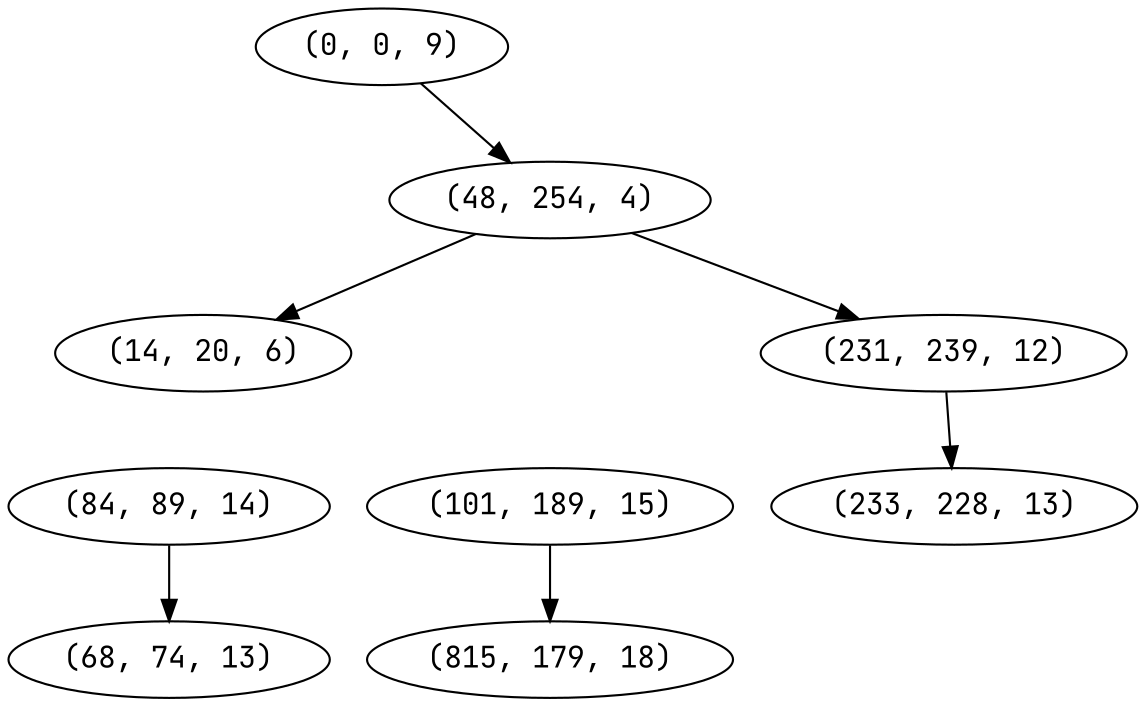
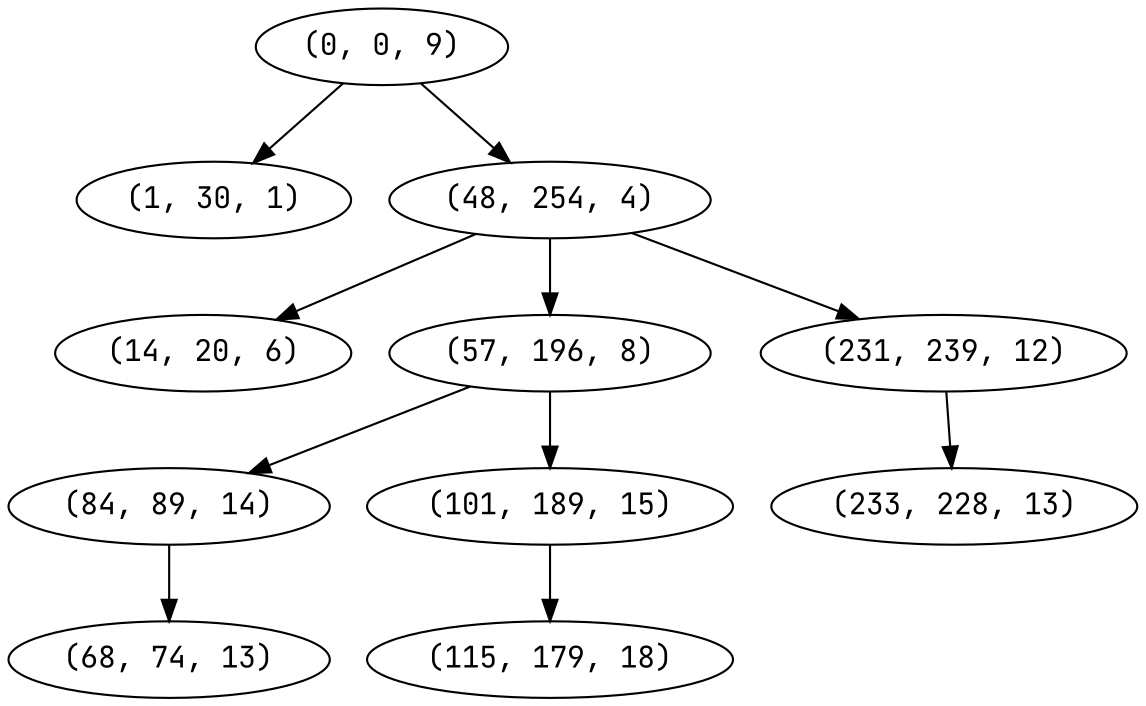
node "(1, 30, 1)": added
node "(57, 196, 8)": added
node "(815, 179, 18)": label "(815, 179, 18)" -> "(115, 179, 18)"
